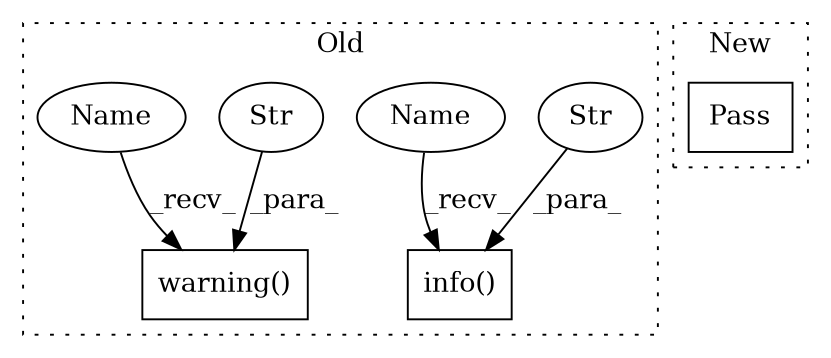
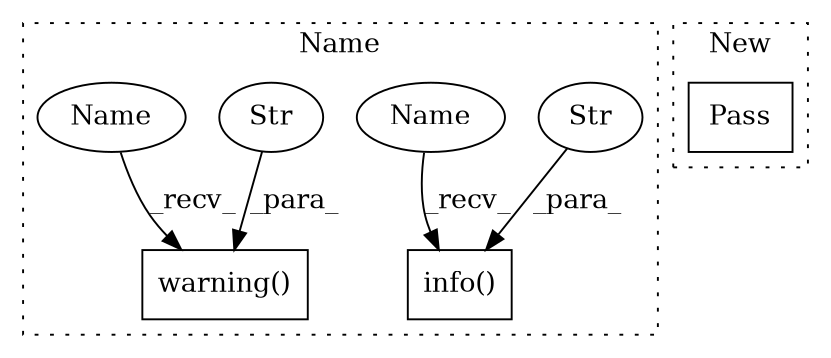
cluster "Old": label "Old" -> "Name"
